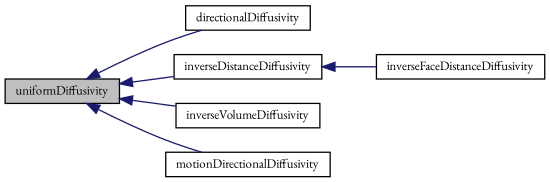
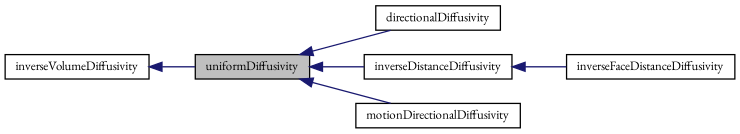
edge "inverseVolumeDiffusivity" -> "uniformDiffusivity": reversed
